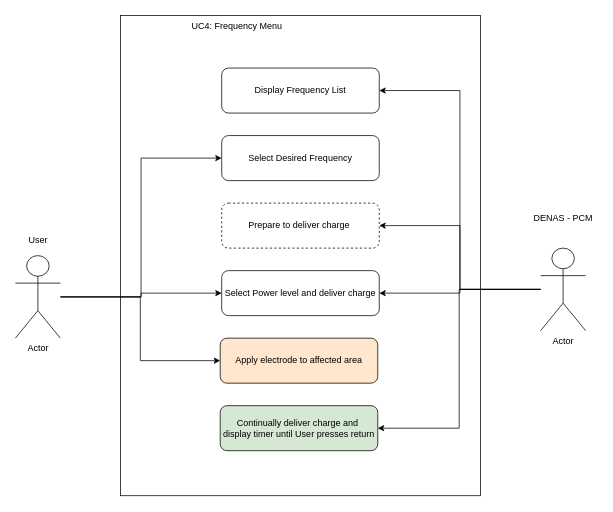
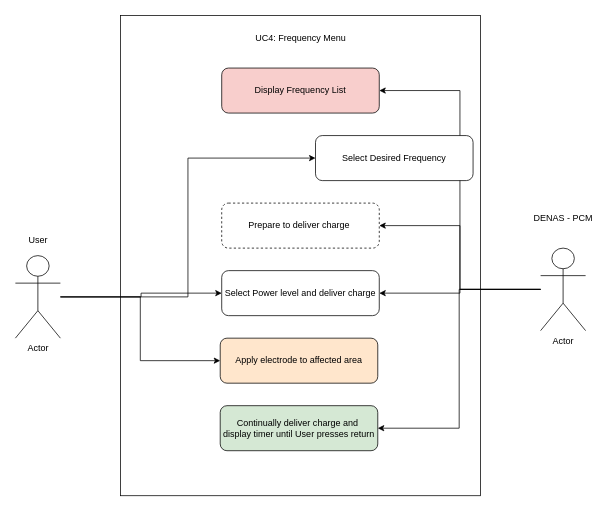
node "UC4: Frequency Menu": moved (237, 27) -> (300, 38)
node "Display Frequency List": fillcolor #ffffff -> #f8cecc
node "Select Desired Frequency": moved (300, 158) -> (394, 158)
